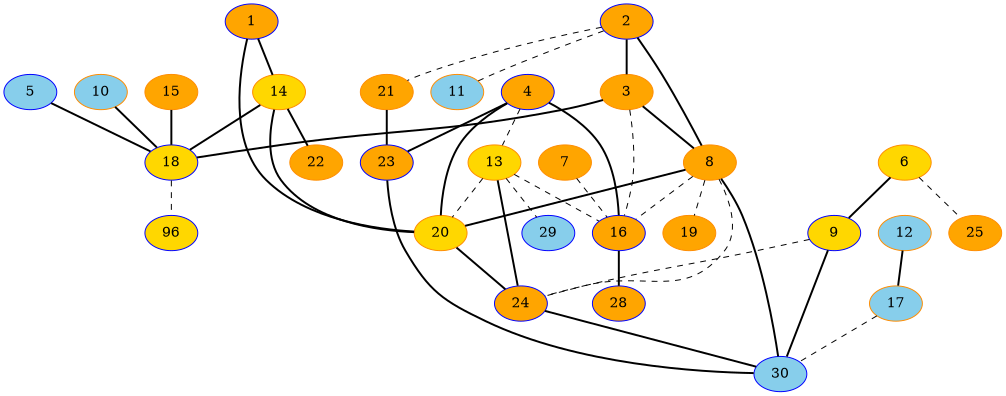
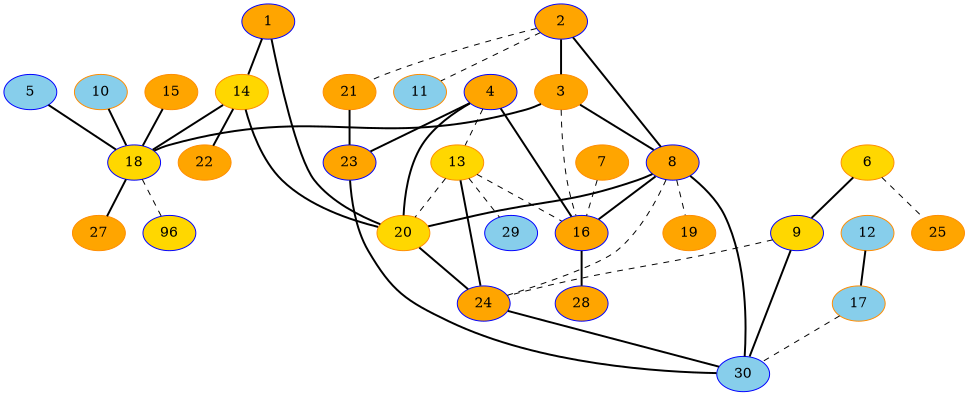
node "8": color darkorange -> blue
edge "8" -- "16": style dashed -> bold
node "27": added
